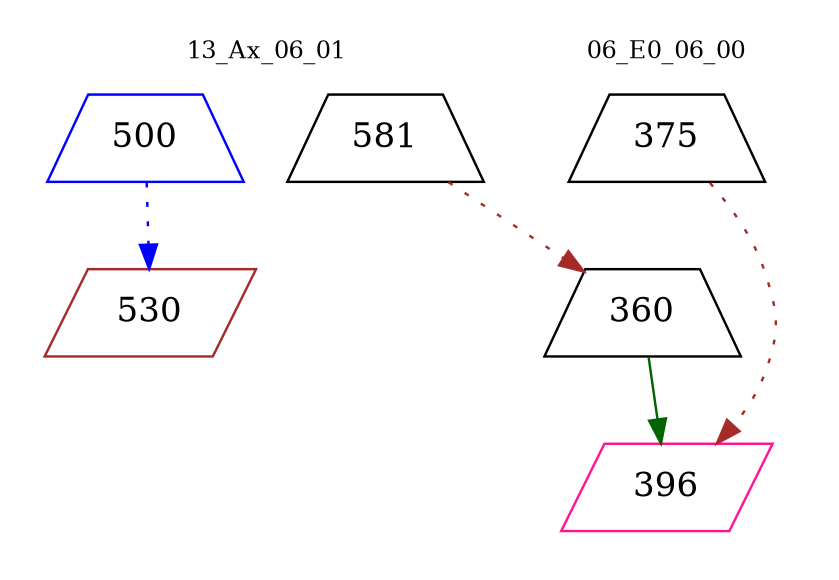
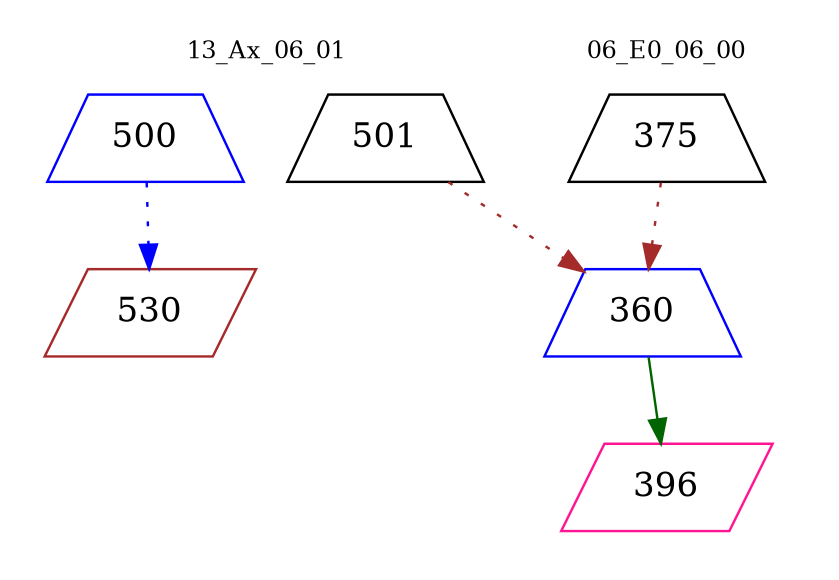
node "581": label "581" -> "501"
edge "375" -> "396": now "375" -> "360"
node "360": color black -> blue
